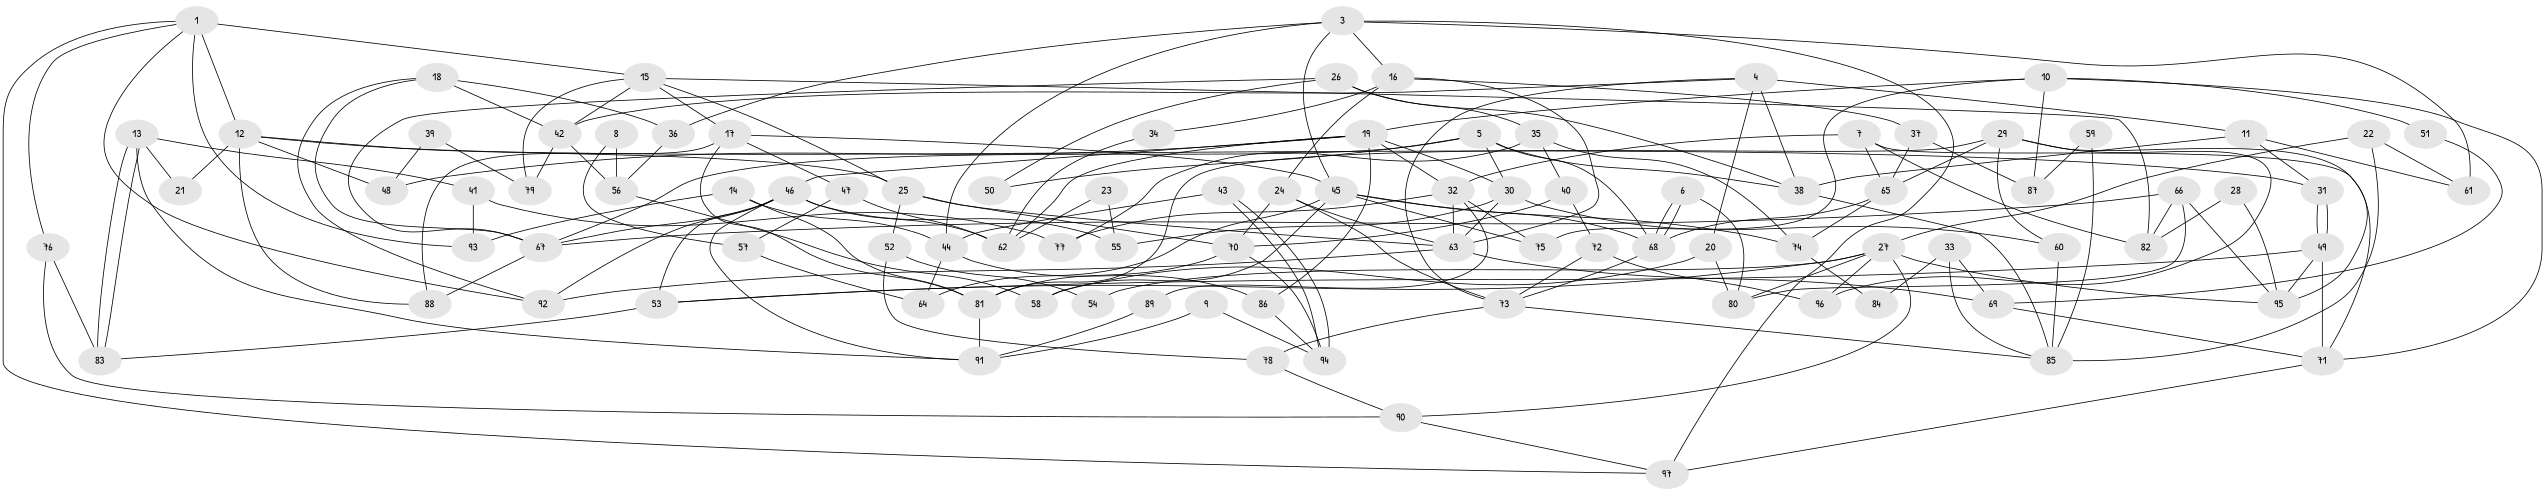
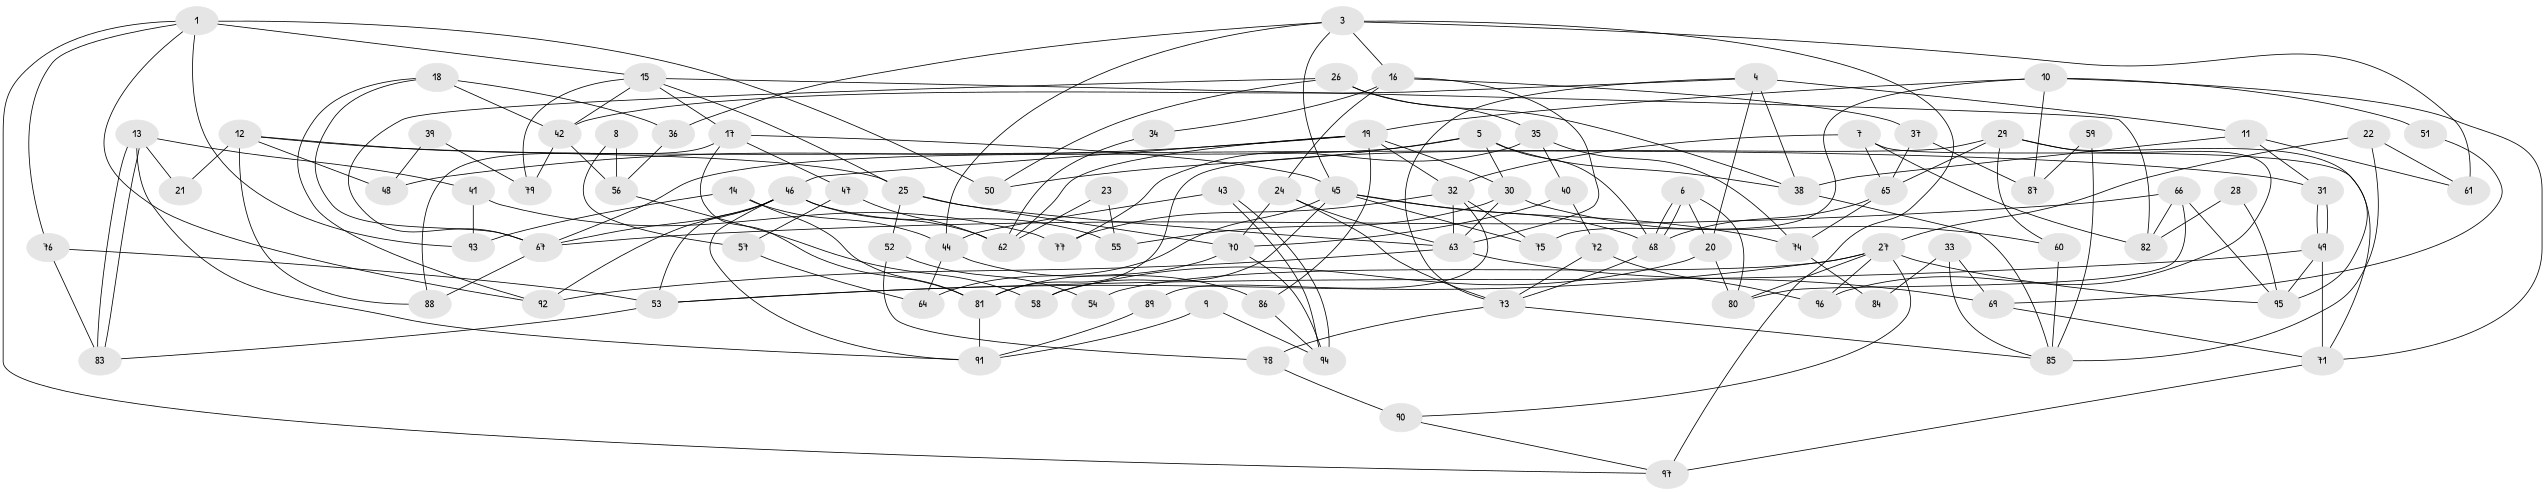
edge "1" -- "12": now "1" -- "50"
edge "6" -- "20": added
edge "76" -- "90": now "76" -- "53"
